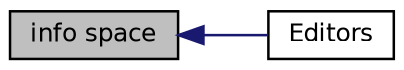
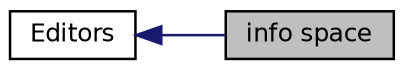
edge "Editors" -> "info space": reversed
